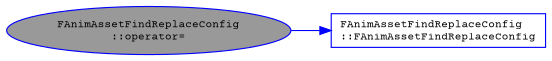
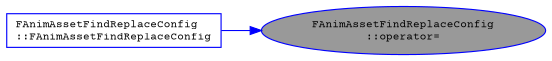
edge "FAnimAssetFindReplaceConfig ::operator=" -> "FAnimAssetFindReplaceConfig ::FAnimAssetFindReplaceConfig": reversed
